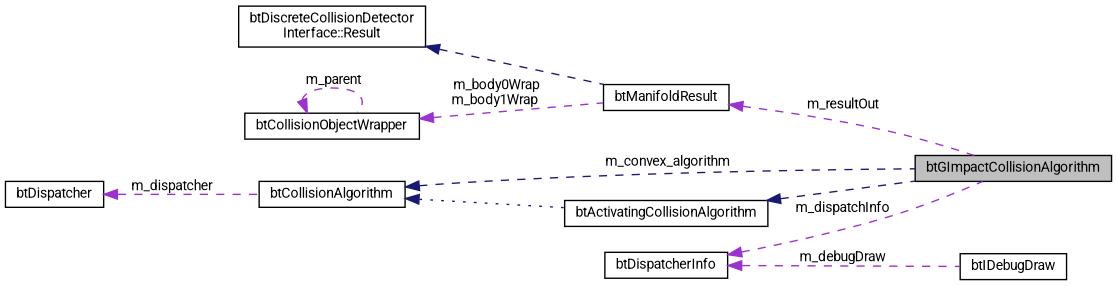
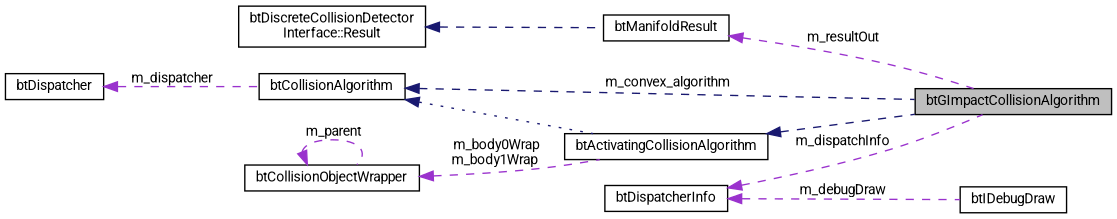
edge "btManifoldResult" -> "btCollisionObjectWrapper": now "btActivatingCollisionAlgorithm" -> "btCollisionObjectWrapper"
